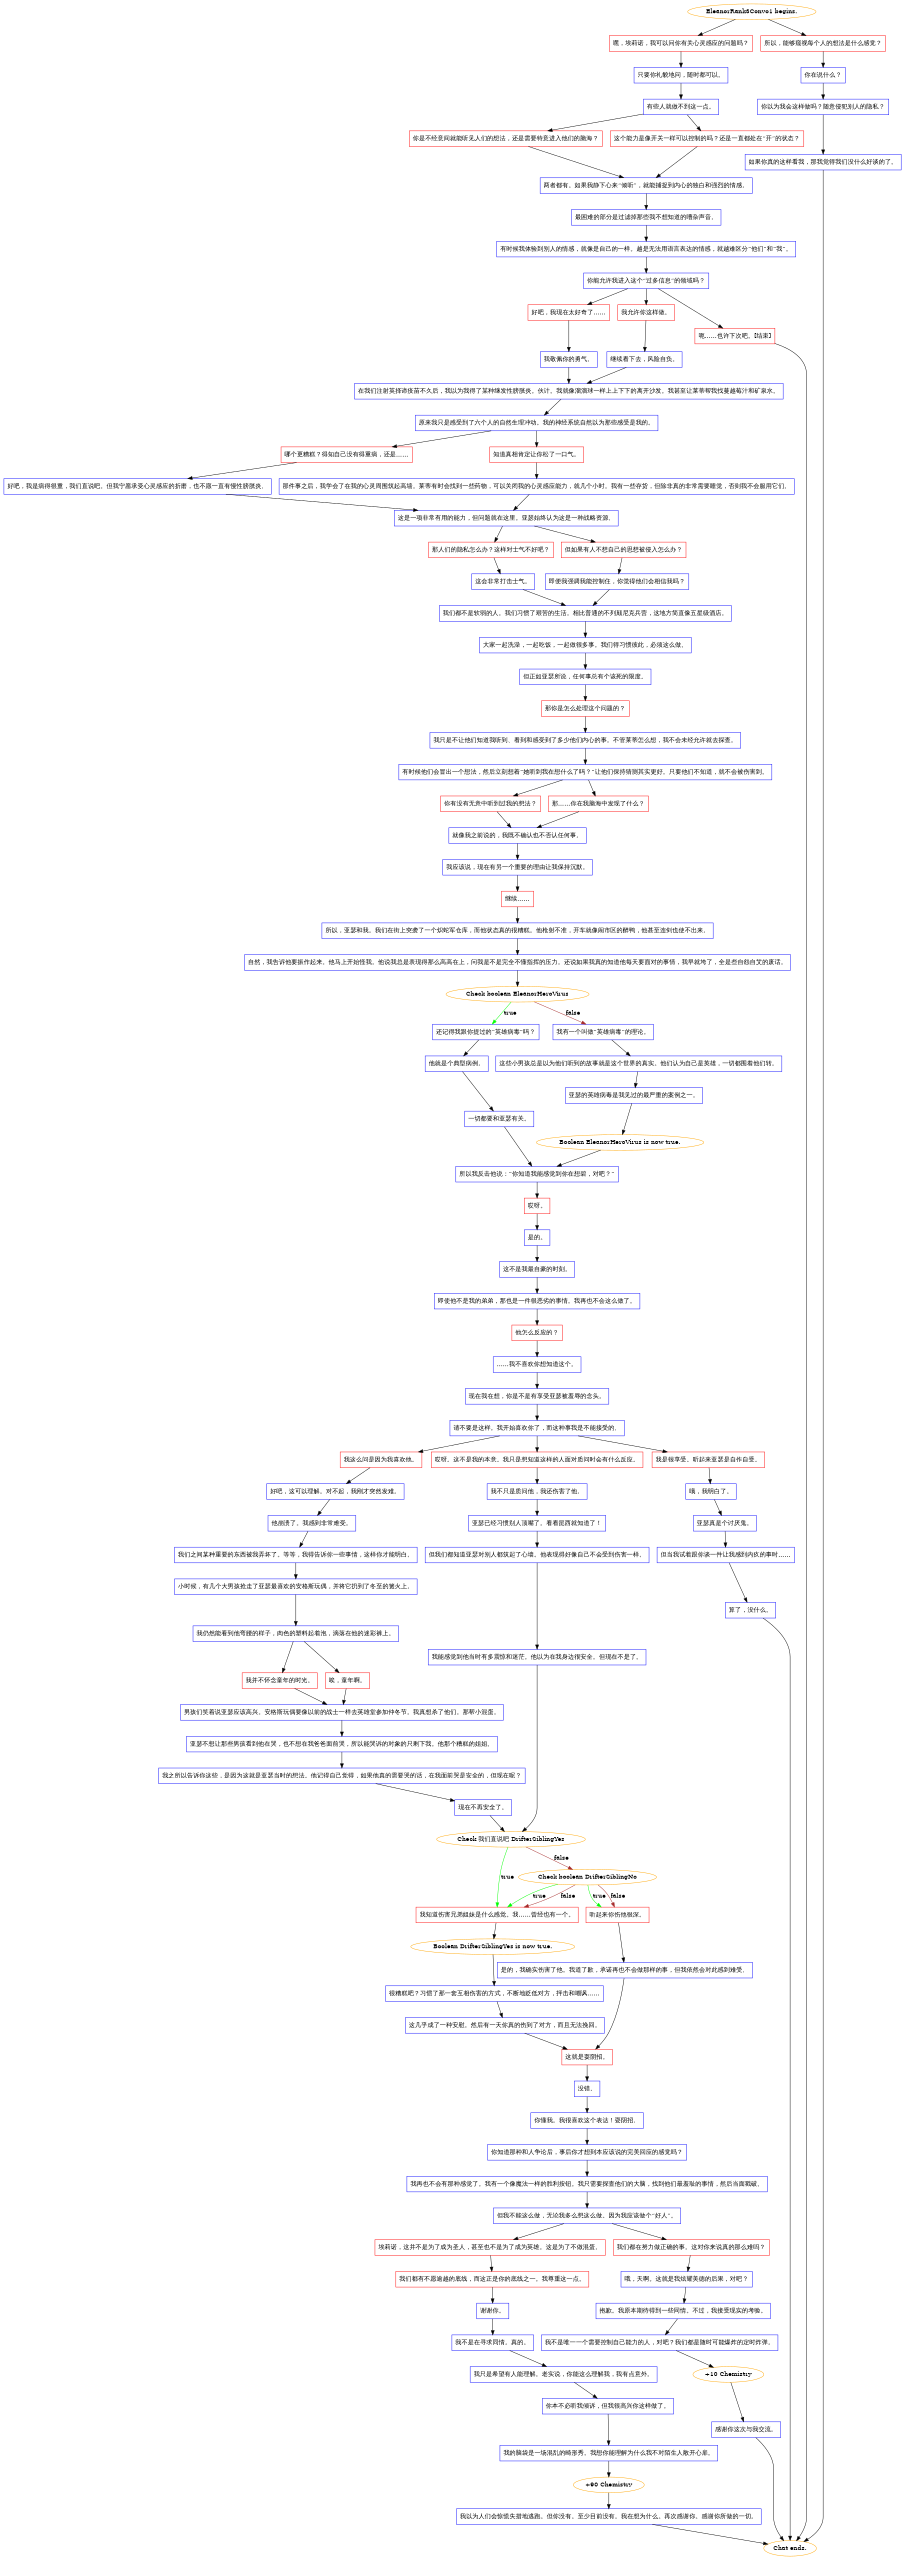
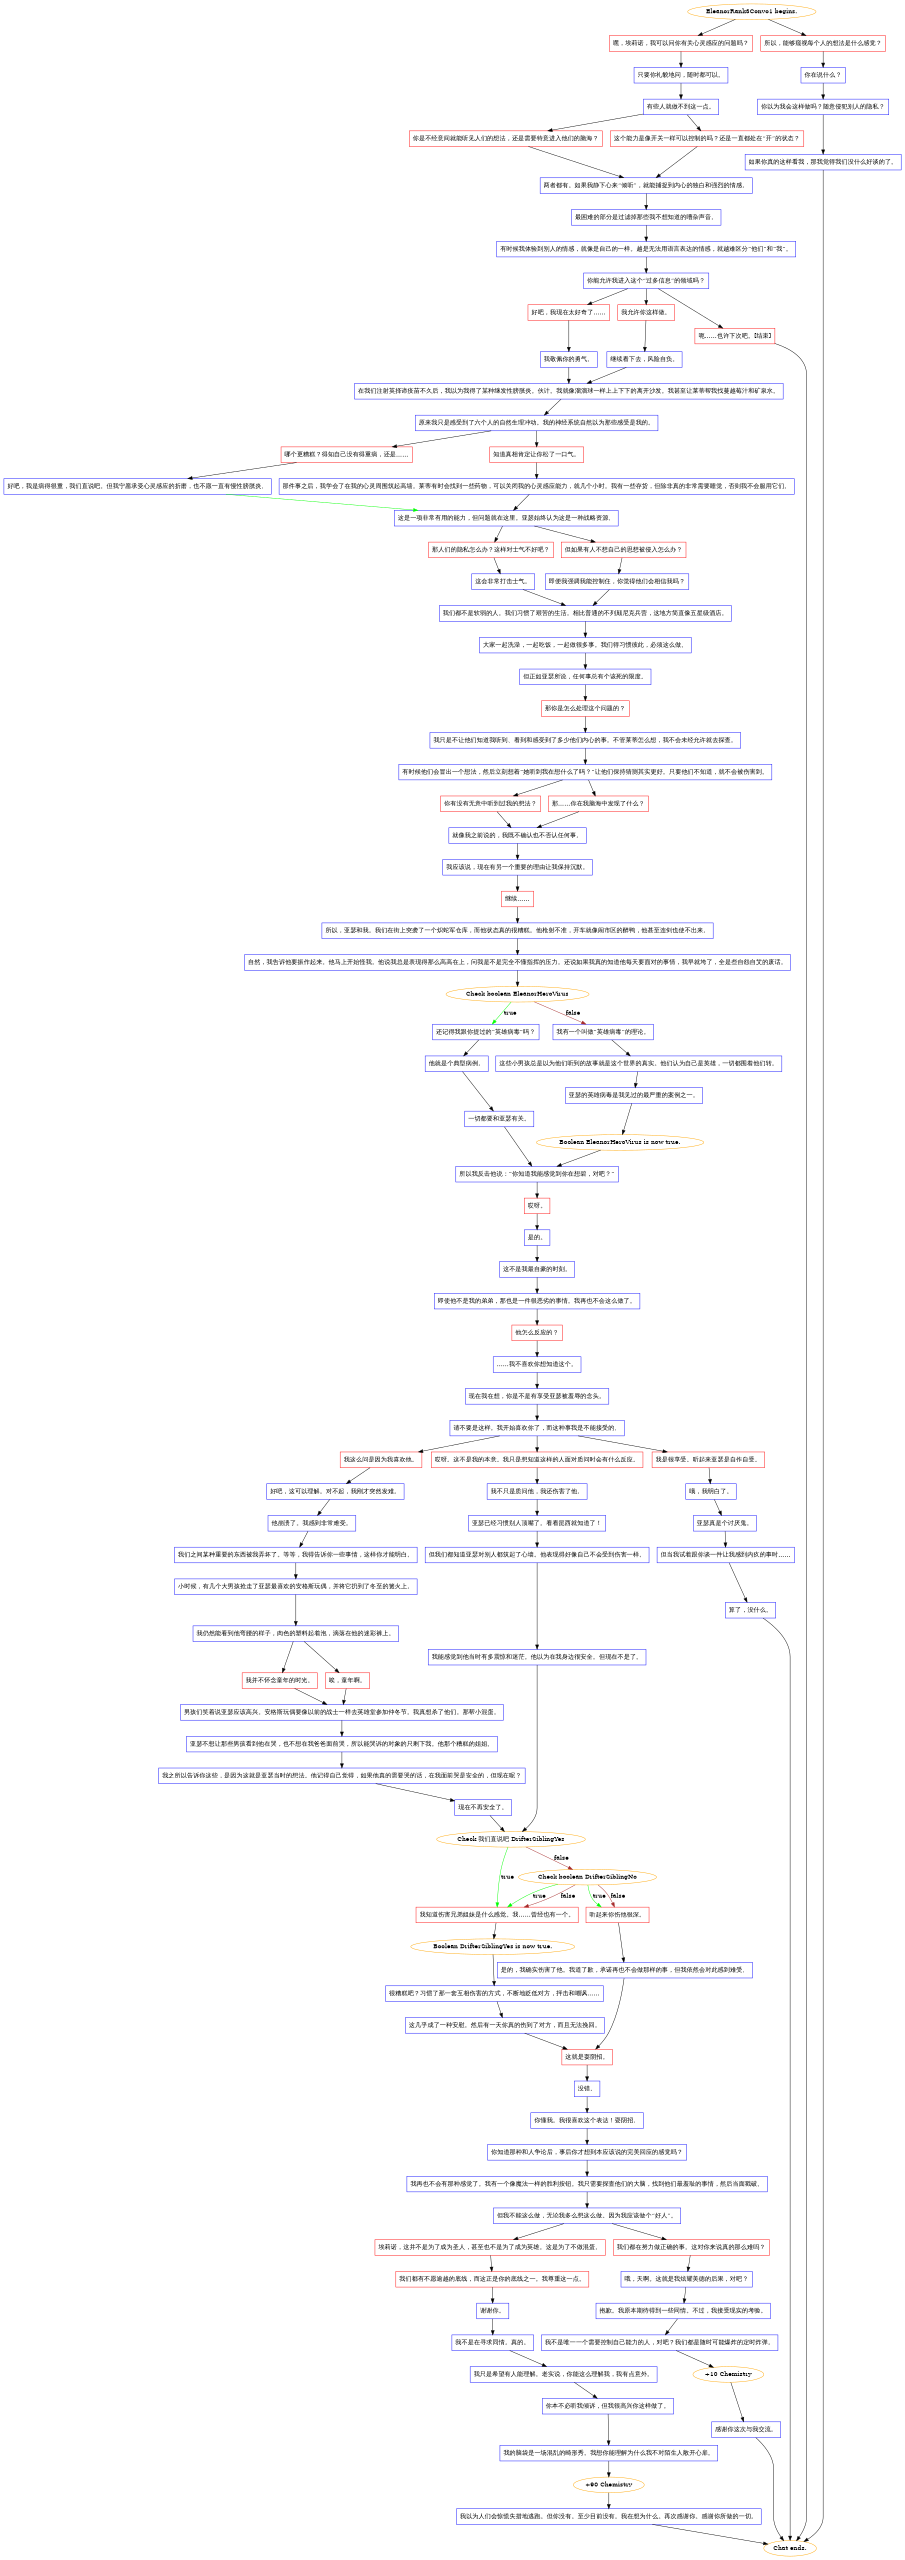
edge "好吧，我是病得很重，我们直说吧。但我宁愿承受心灵感应的折磨，也不愿一直有慢性膀胱炎。" -> "这是一项非常有用的能力，但问题就在这里。亚瑟始终认为这是一种战略资源。": color black -> green
